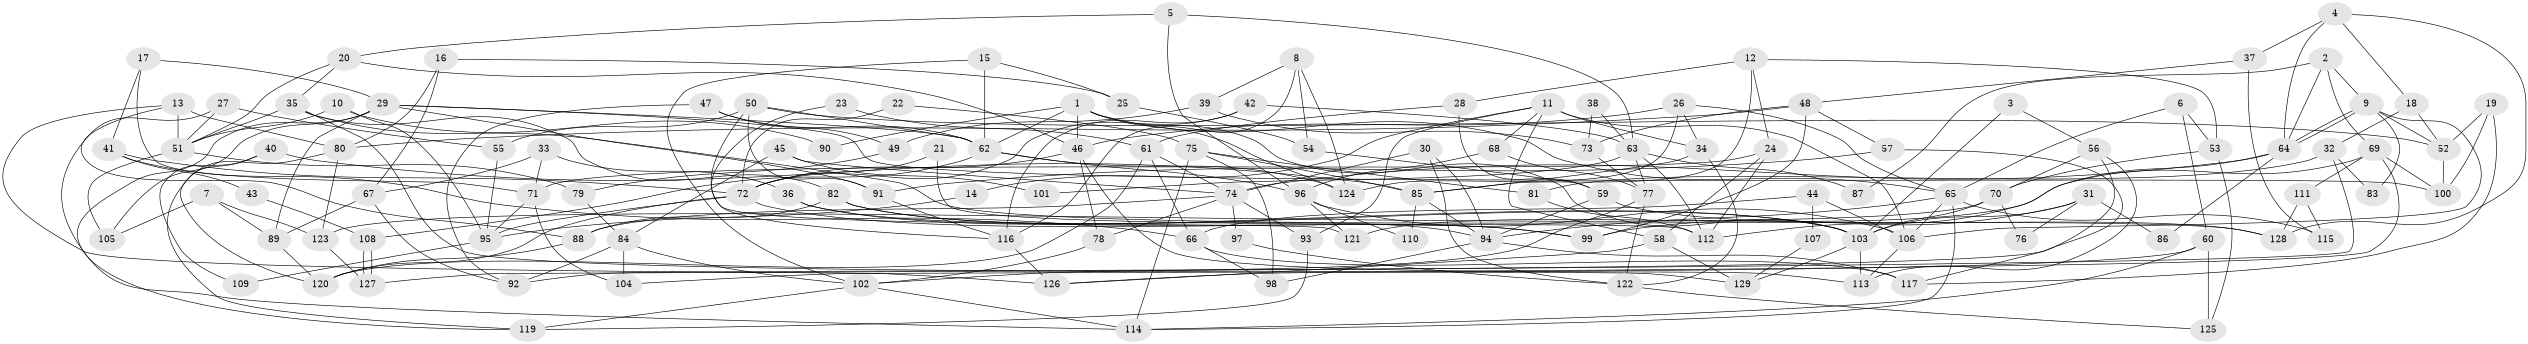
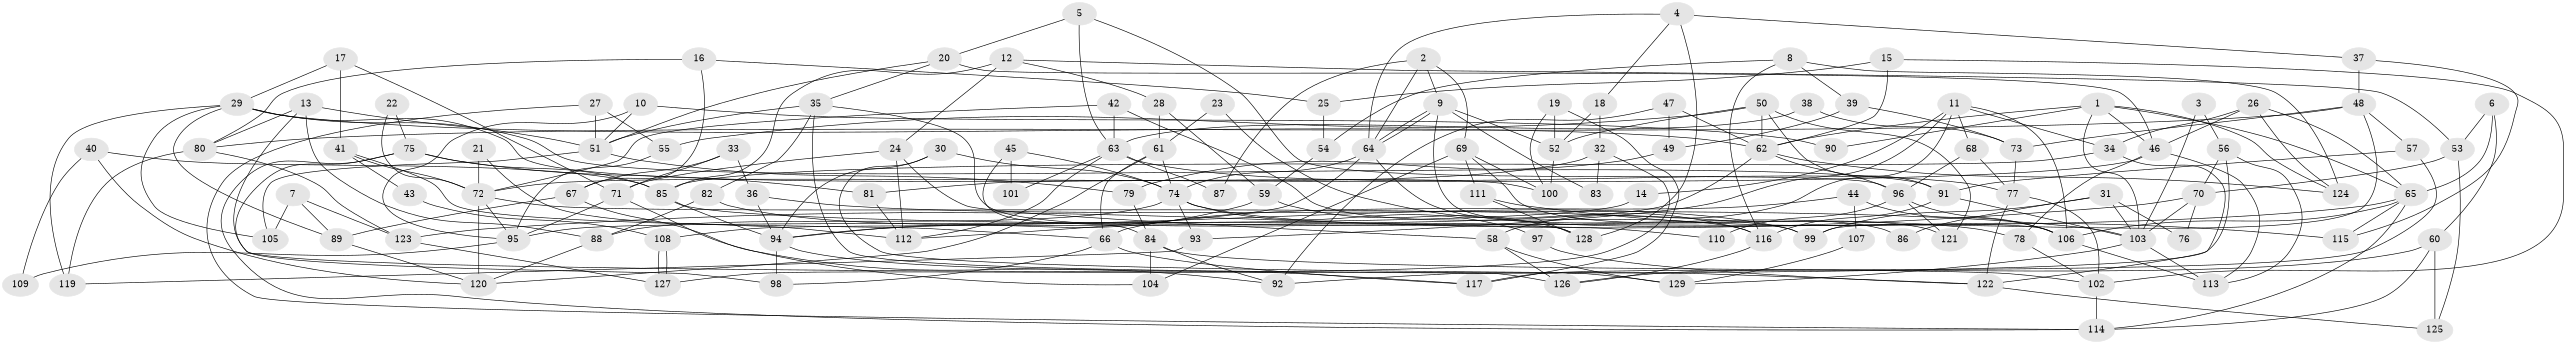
edge "82" -- "103": now "91" -- "103"
edge "102" -- "119": removed
